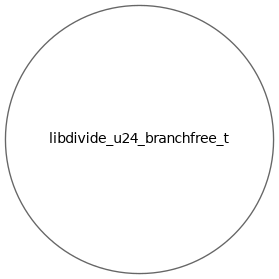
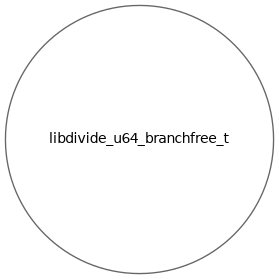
node "libdivide_u24_branchfree_t": label "libdivide_u24_branchfree_t" -> "libdivide_u64_branchfree_t"
